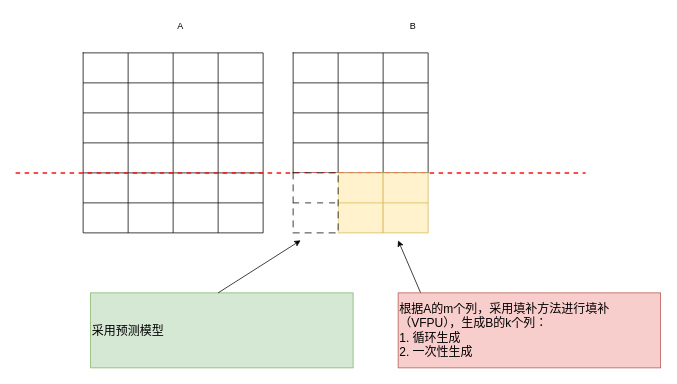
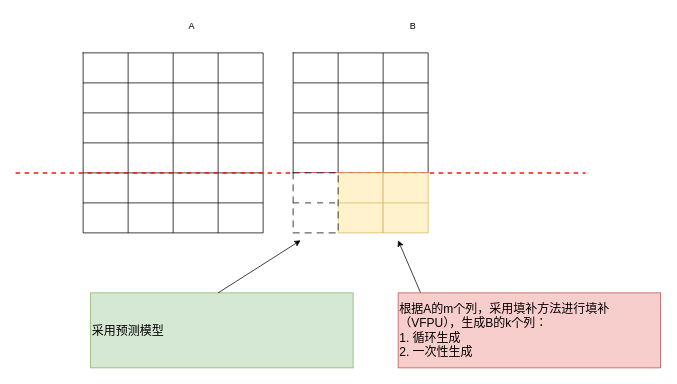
node "A": moved (180, 27) -> (192, 27)
